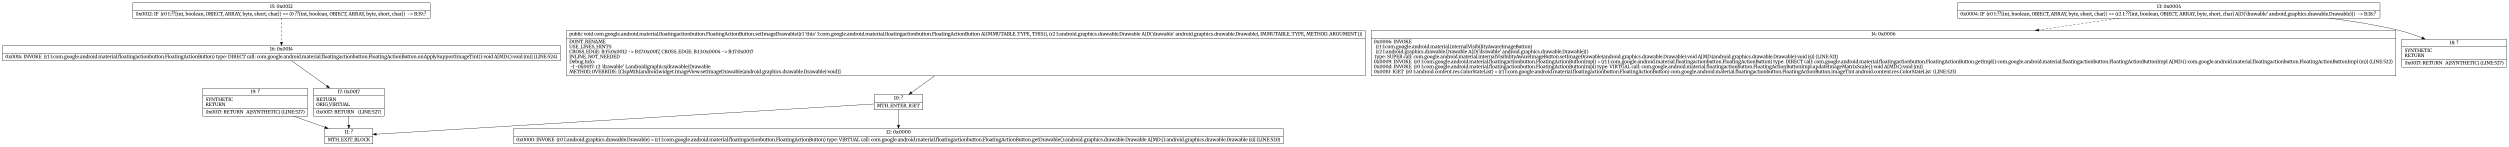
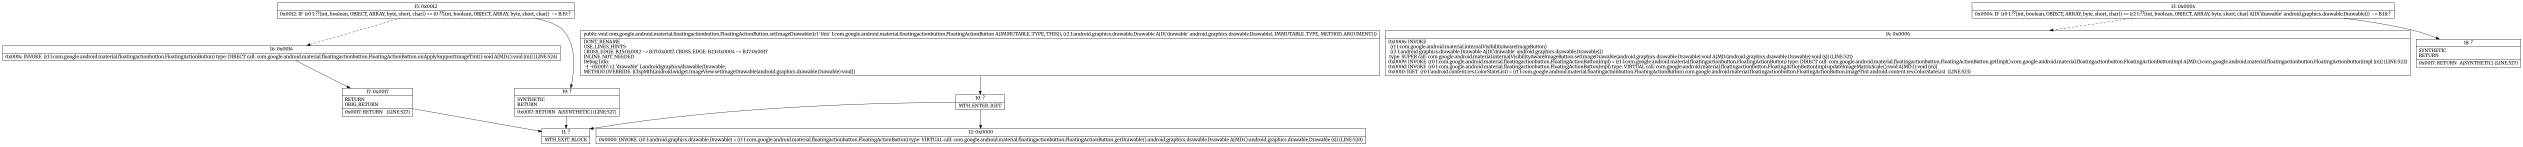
edge "15: 0x0012" -> "19: ?": added
node "17: 0x0017": text "ORIG_VIRTUAL" -> "ORIG_RETURN"
